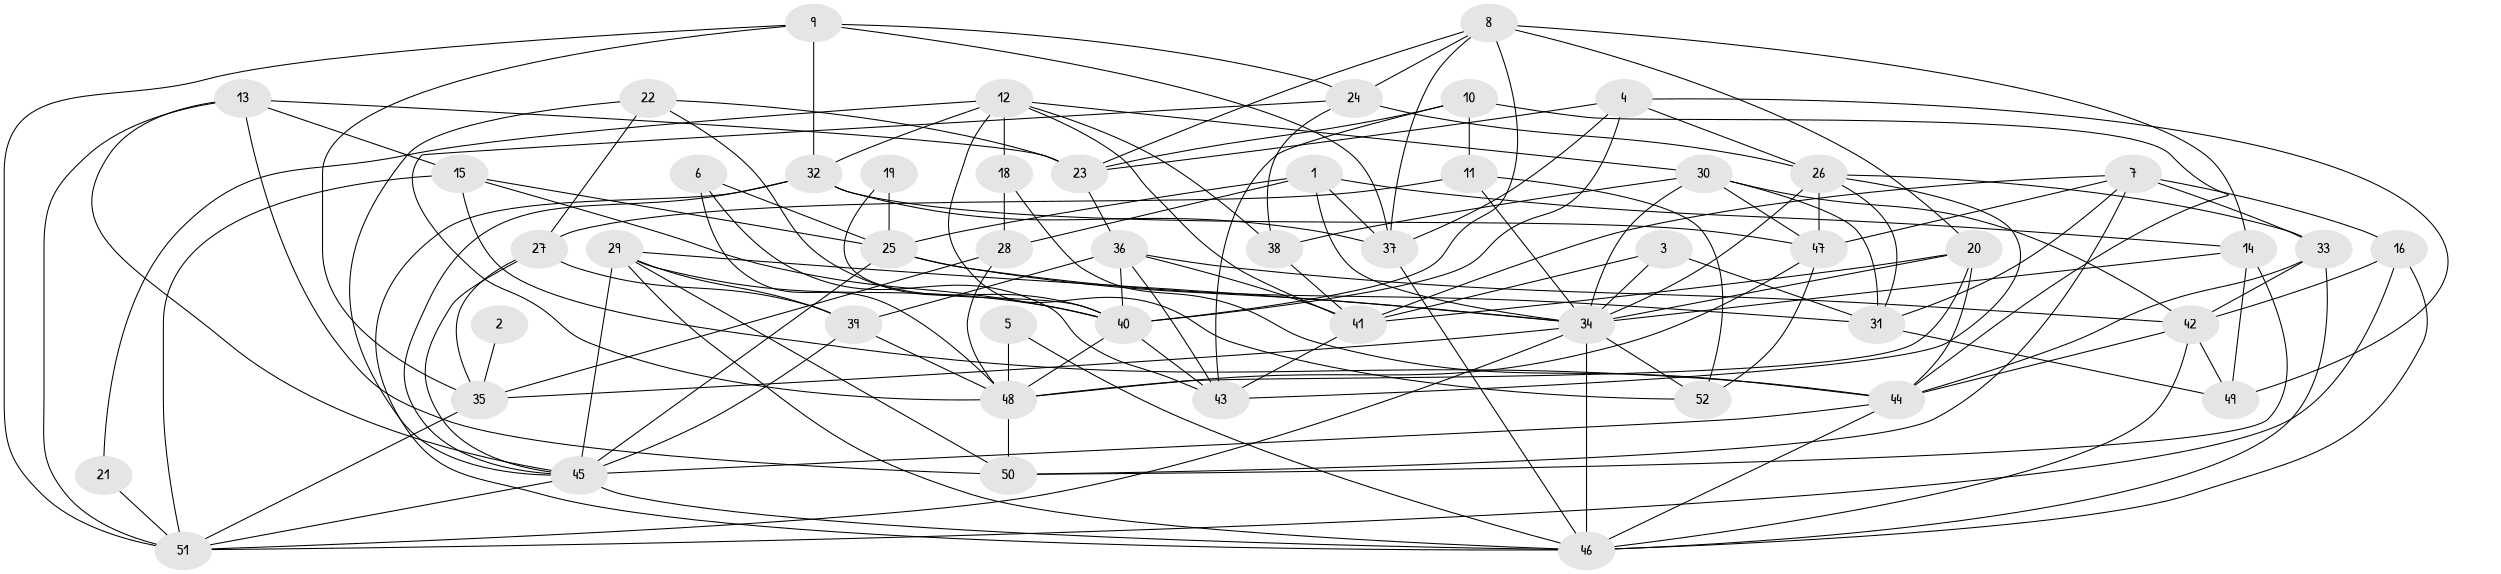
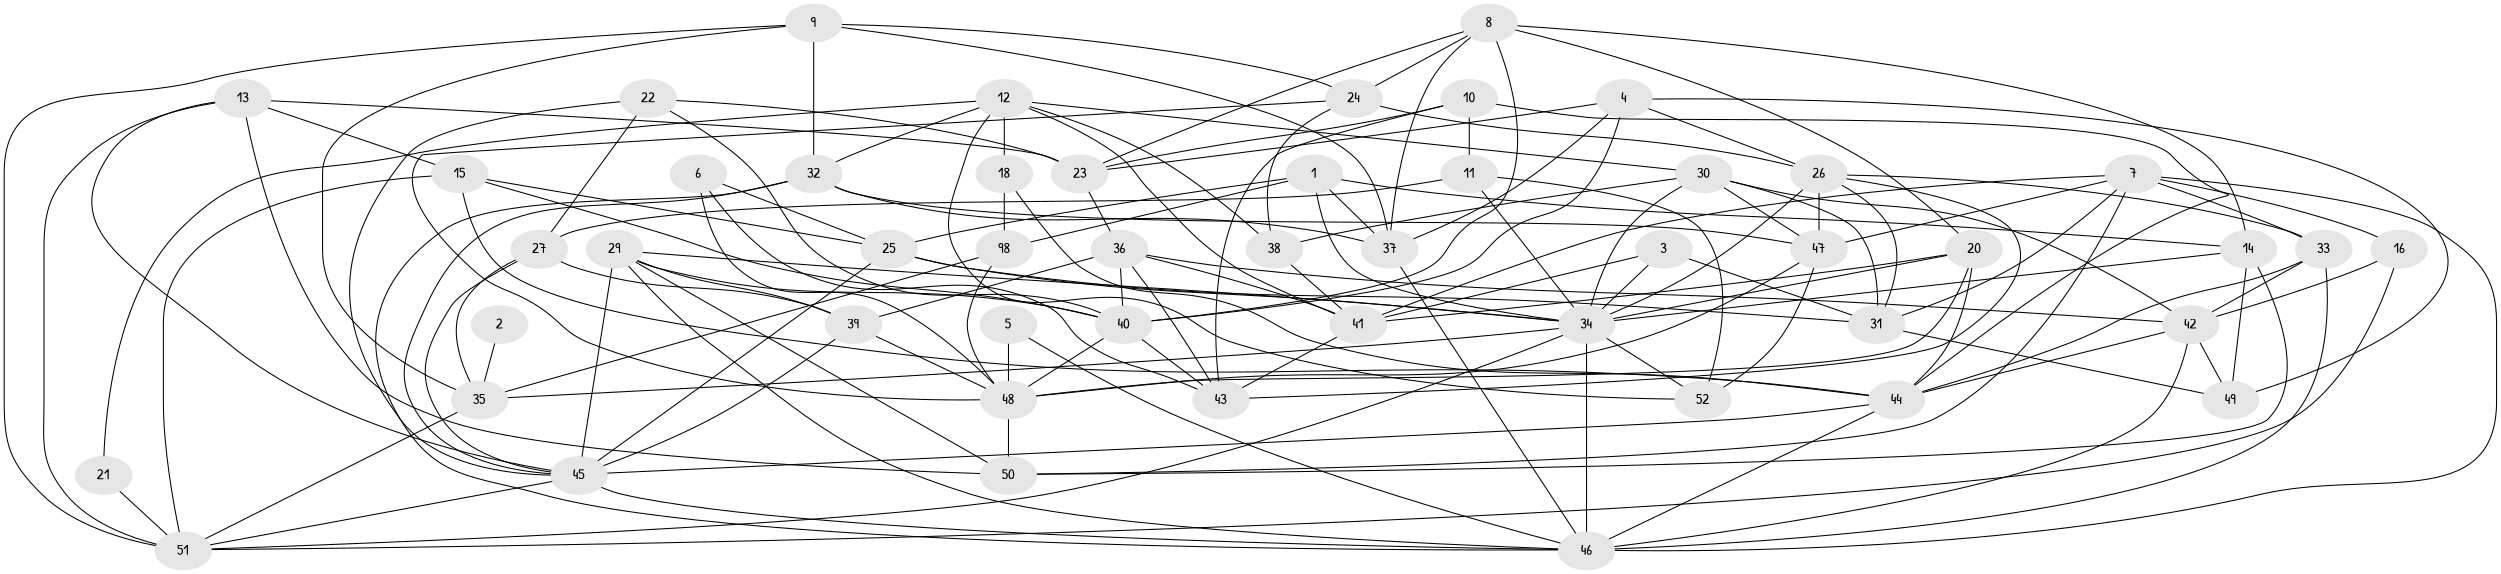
node "19": removed
node "28": label "28" -> "98"
edge "16" -- "46": now "7" -- "46"
